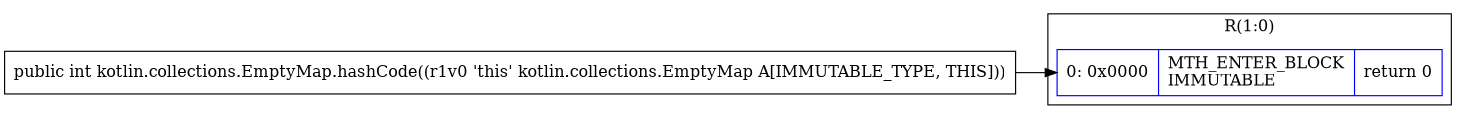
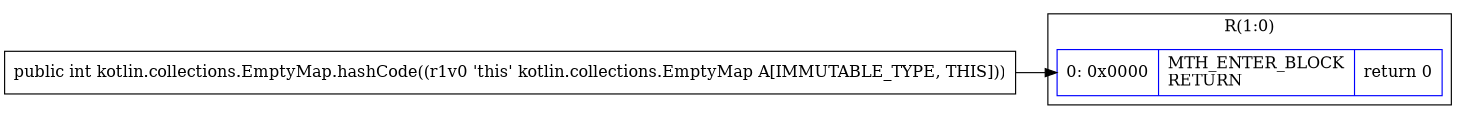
node "0: 0x0000": text "IMMUTABLE" -> "RETURN"
